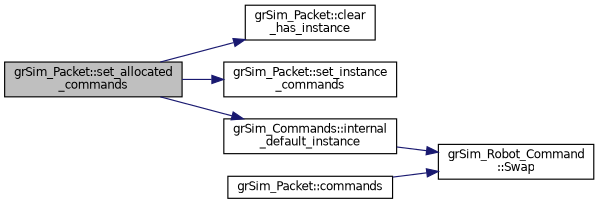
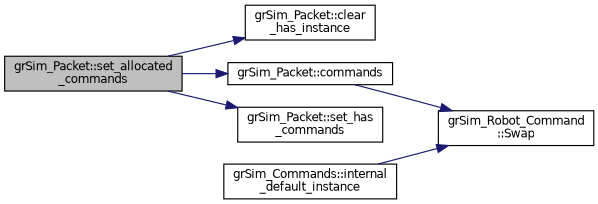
node "grSim_Packet::set_instance _commands": label "grSim_Packet::set_instance _commands" -> "grSim_Packet::set_has _commands"
edge "grSim_Packet::set_allocated _commands" -> "grSim_Commands::internal _default_instance": now "grSim_Packet::set_allocated _commands" -> "grSim_Packet::commands"
